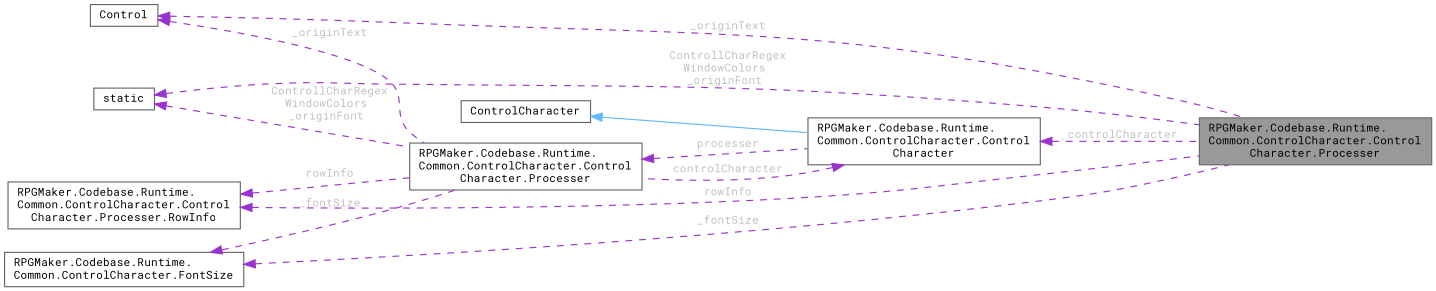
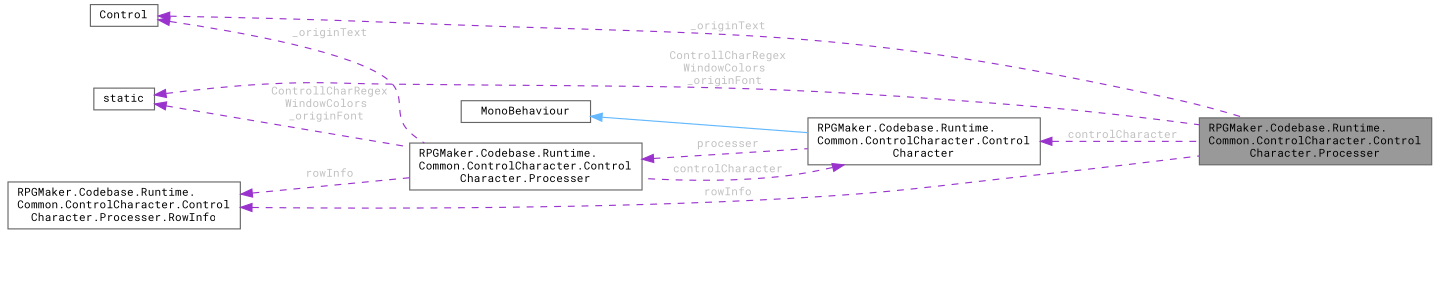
node "ControlCharacter": label "ControlCharacter" -> "MonoBehaviour"
node "RPGMaker.Codebase.Runtime. Common.ControlCharacter.FontSize": removed
